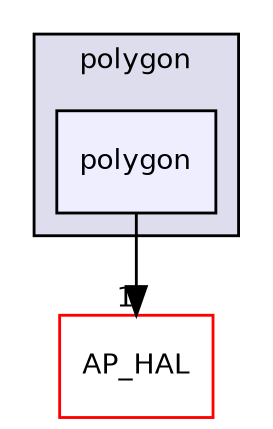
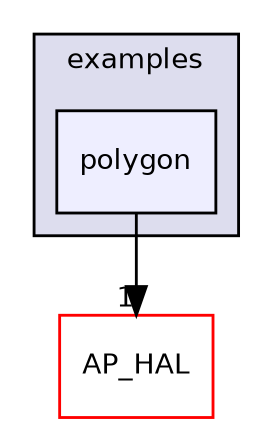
cluster "polygon": label "polygon" -> "examples"
